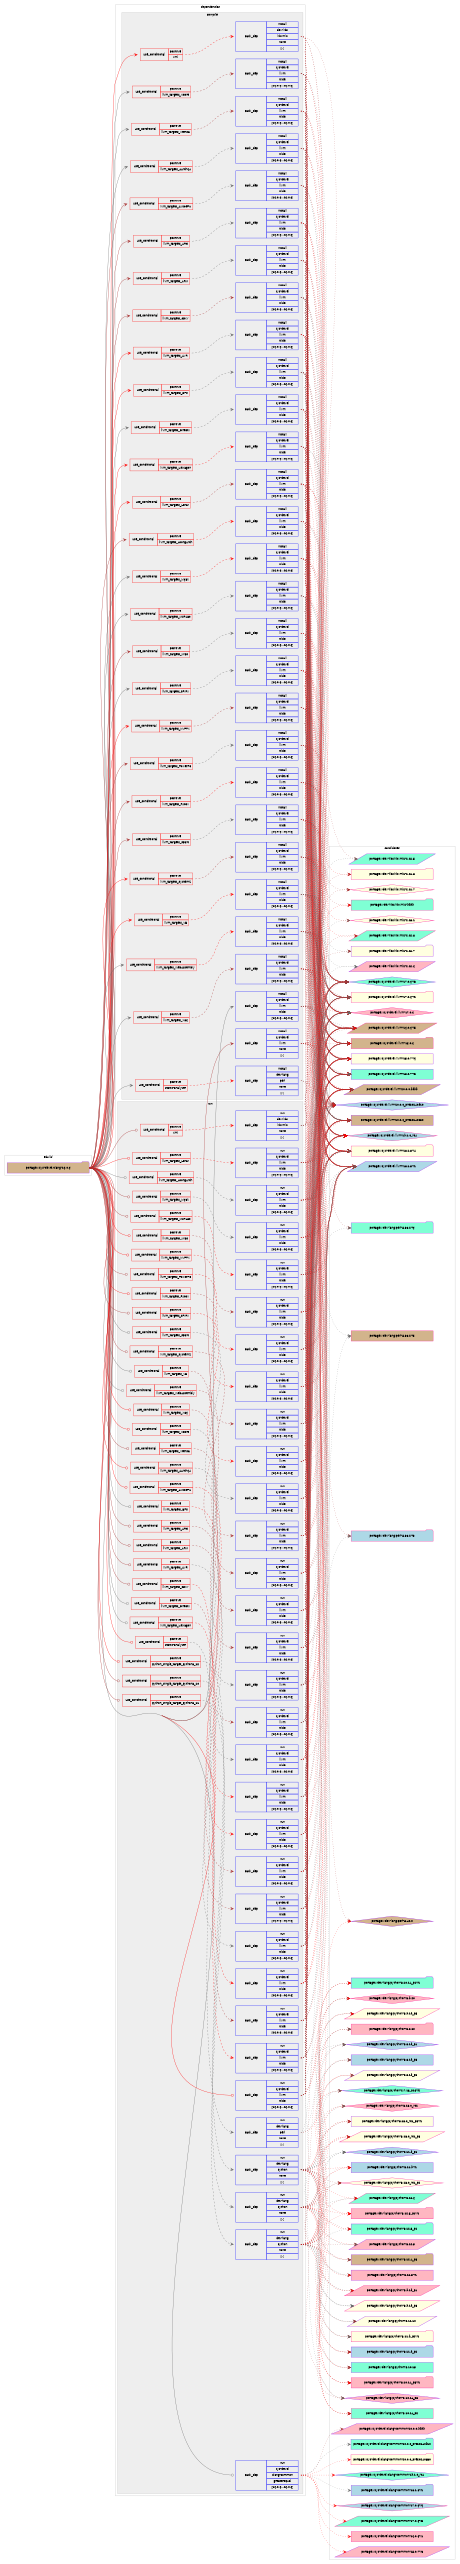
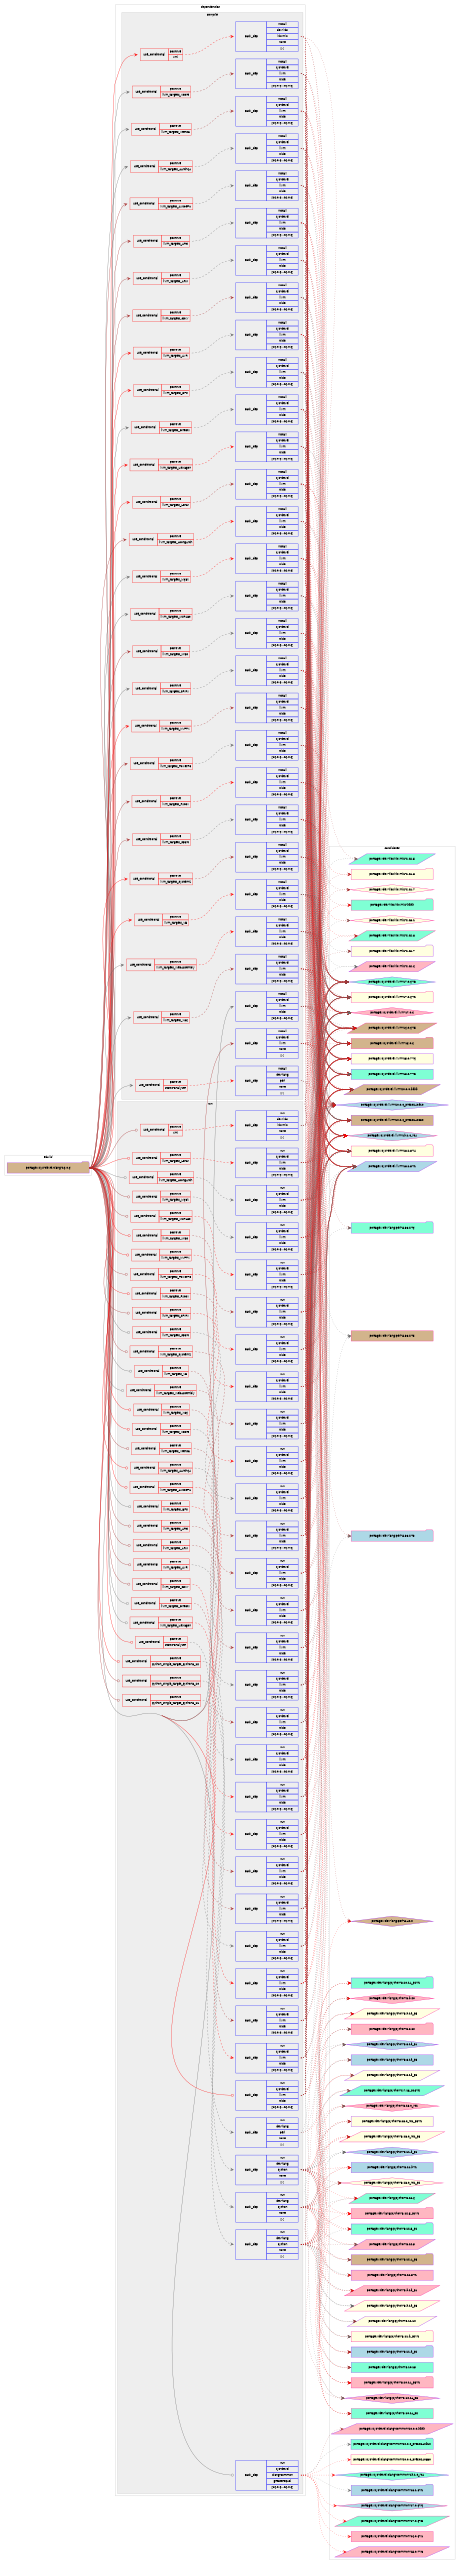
node "portage://dev-lang/python-2.7.18_p16-r2": shape diamond -> parallelogram
